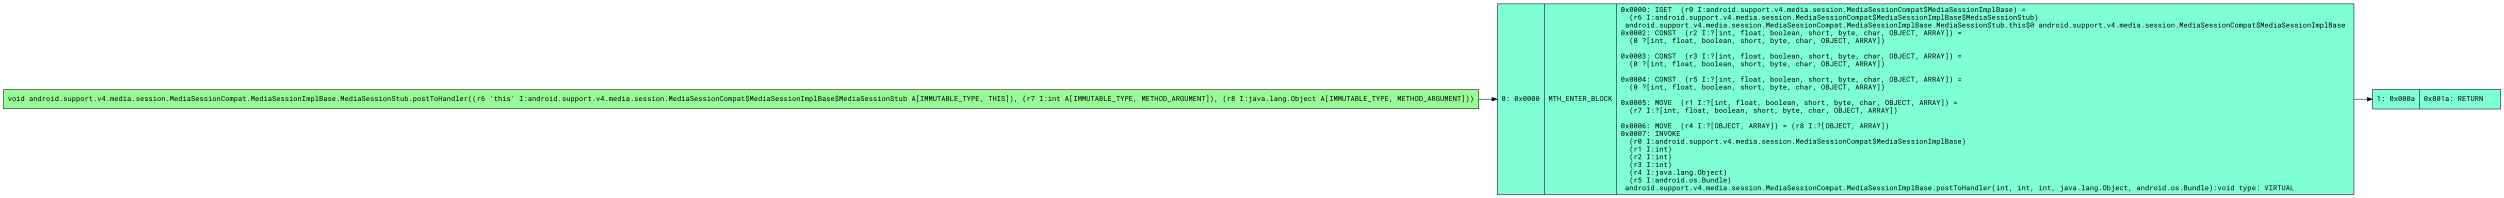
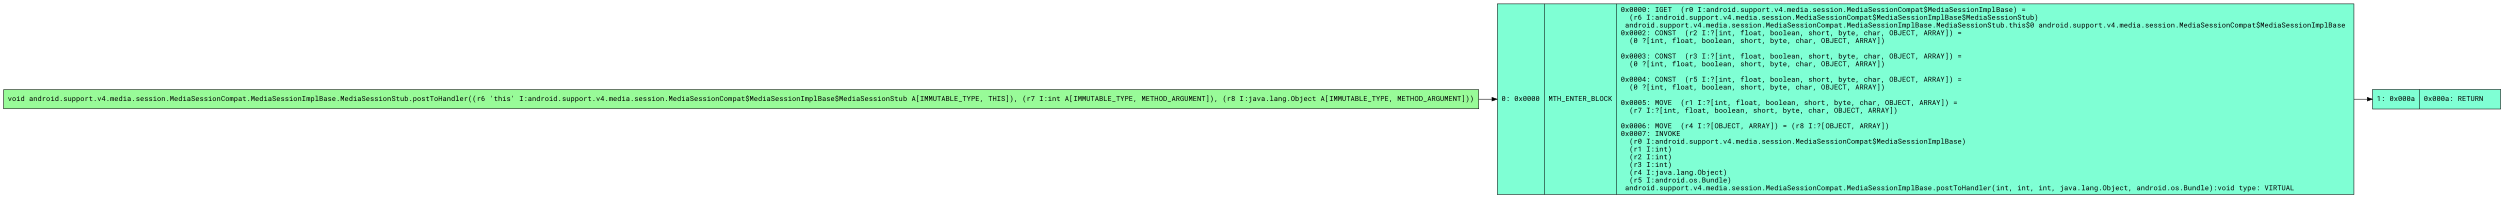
node "1: 0x000a": text "0x001a: RETURN" -> "0x000a: RETURN"
